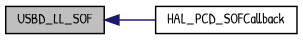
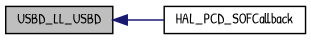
node "USBD_LL_SOF": label "USBD_LL_SOF" -> "USBD_LL_USBD"
